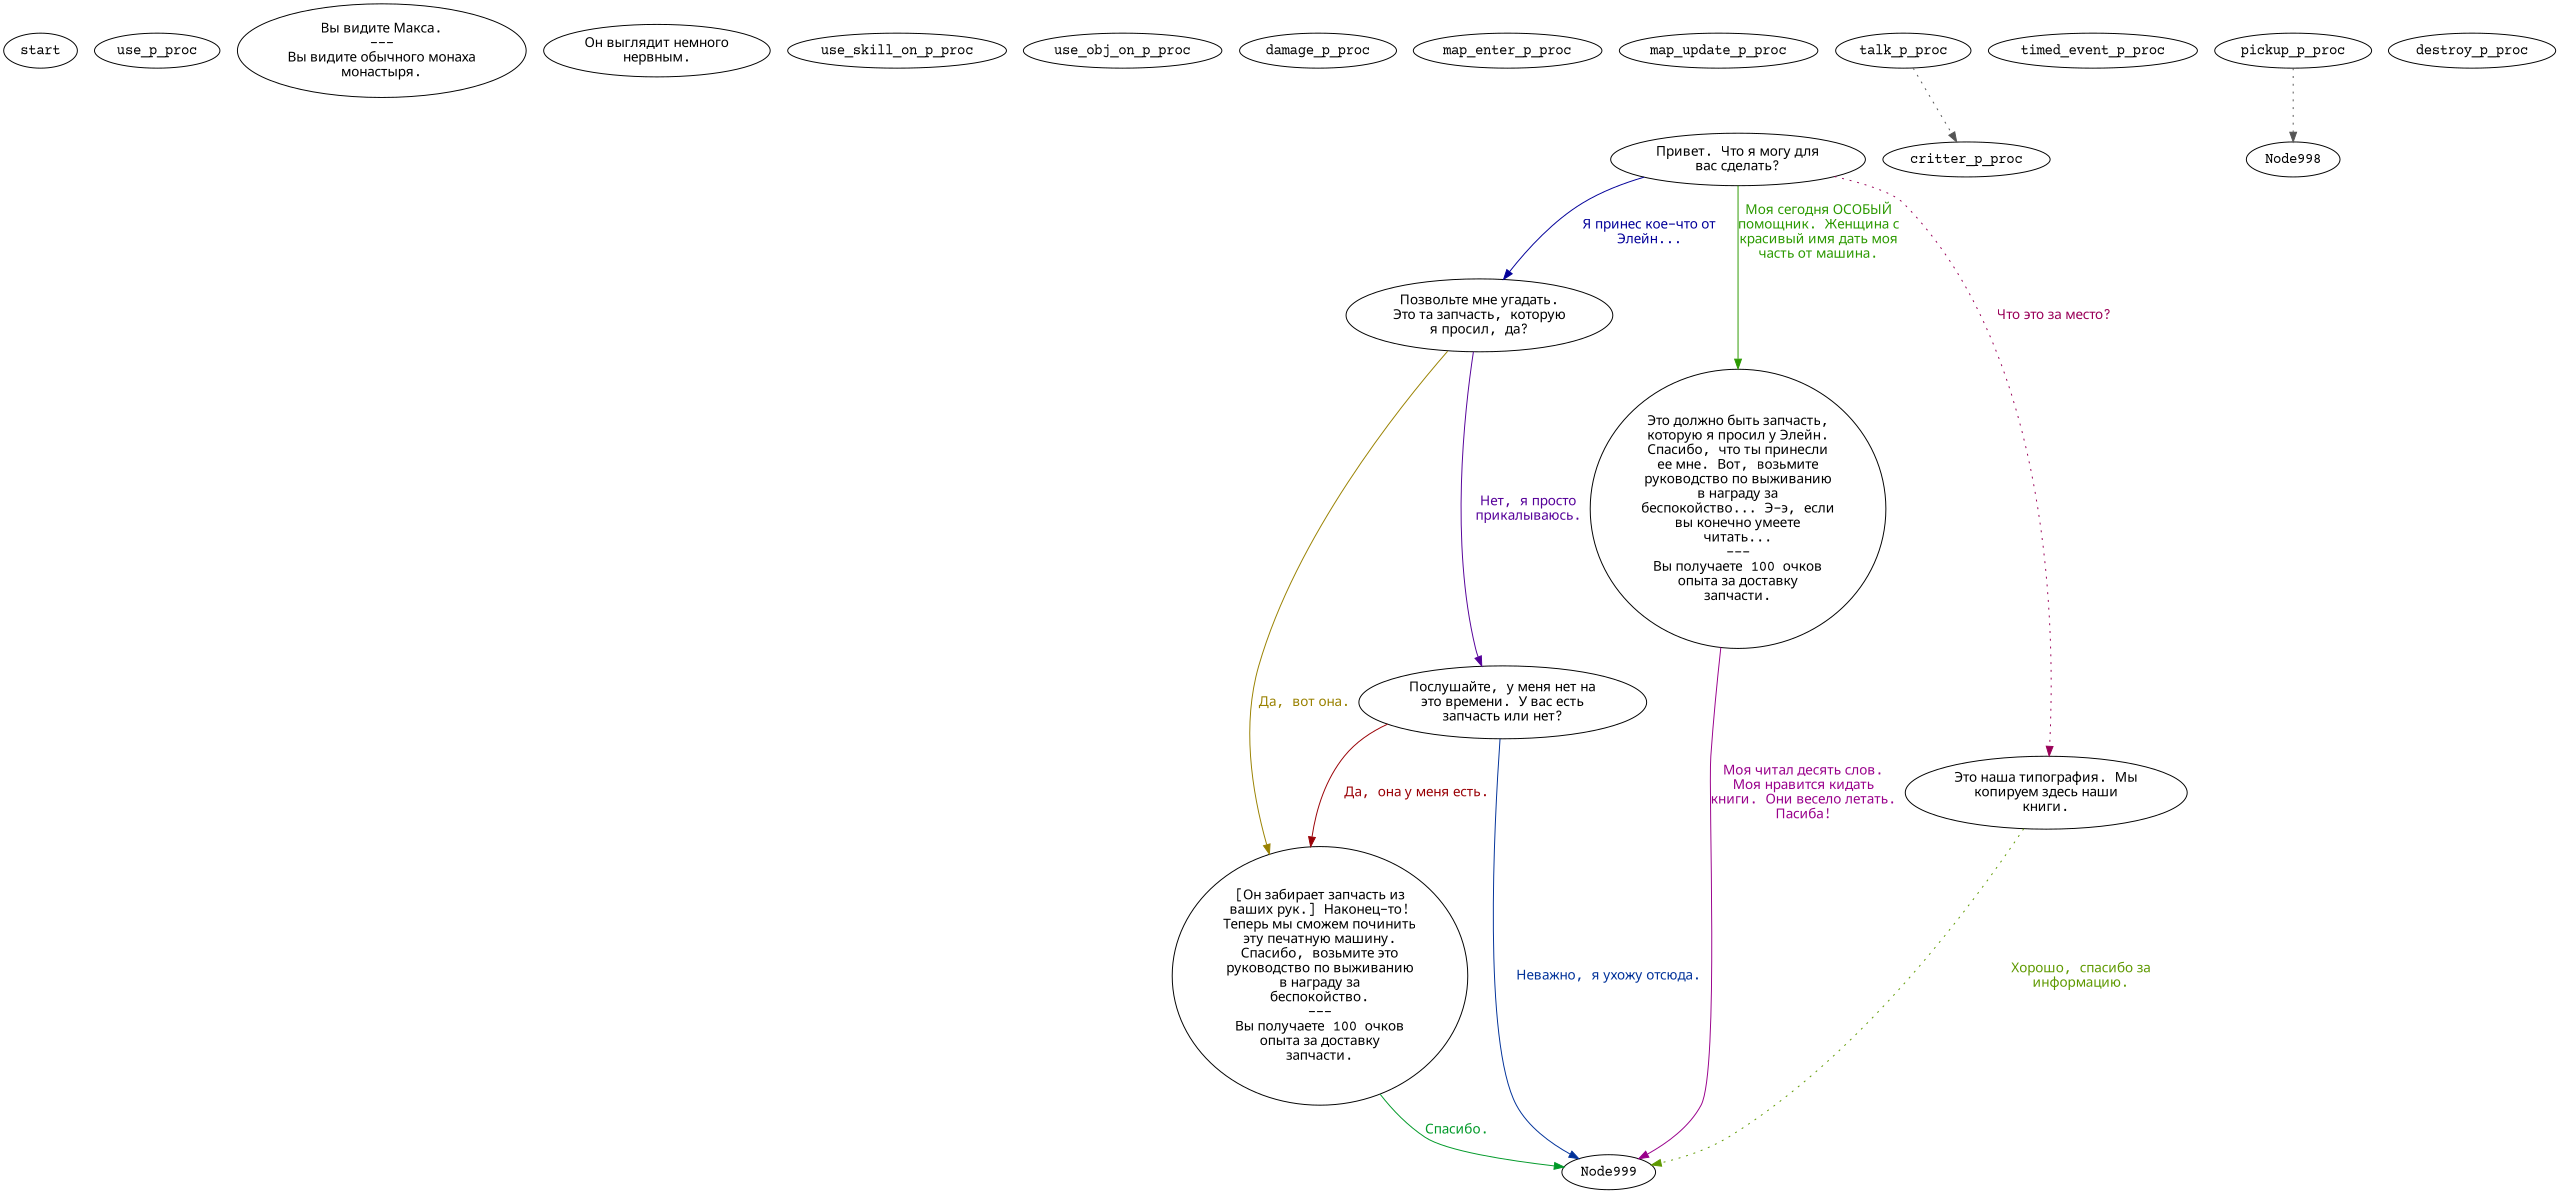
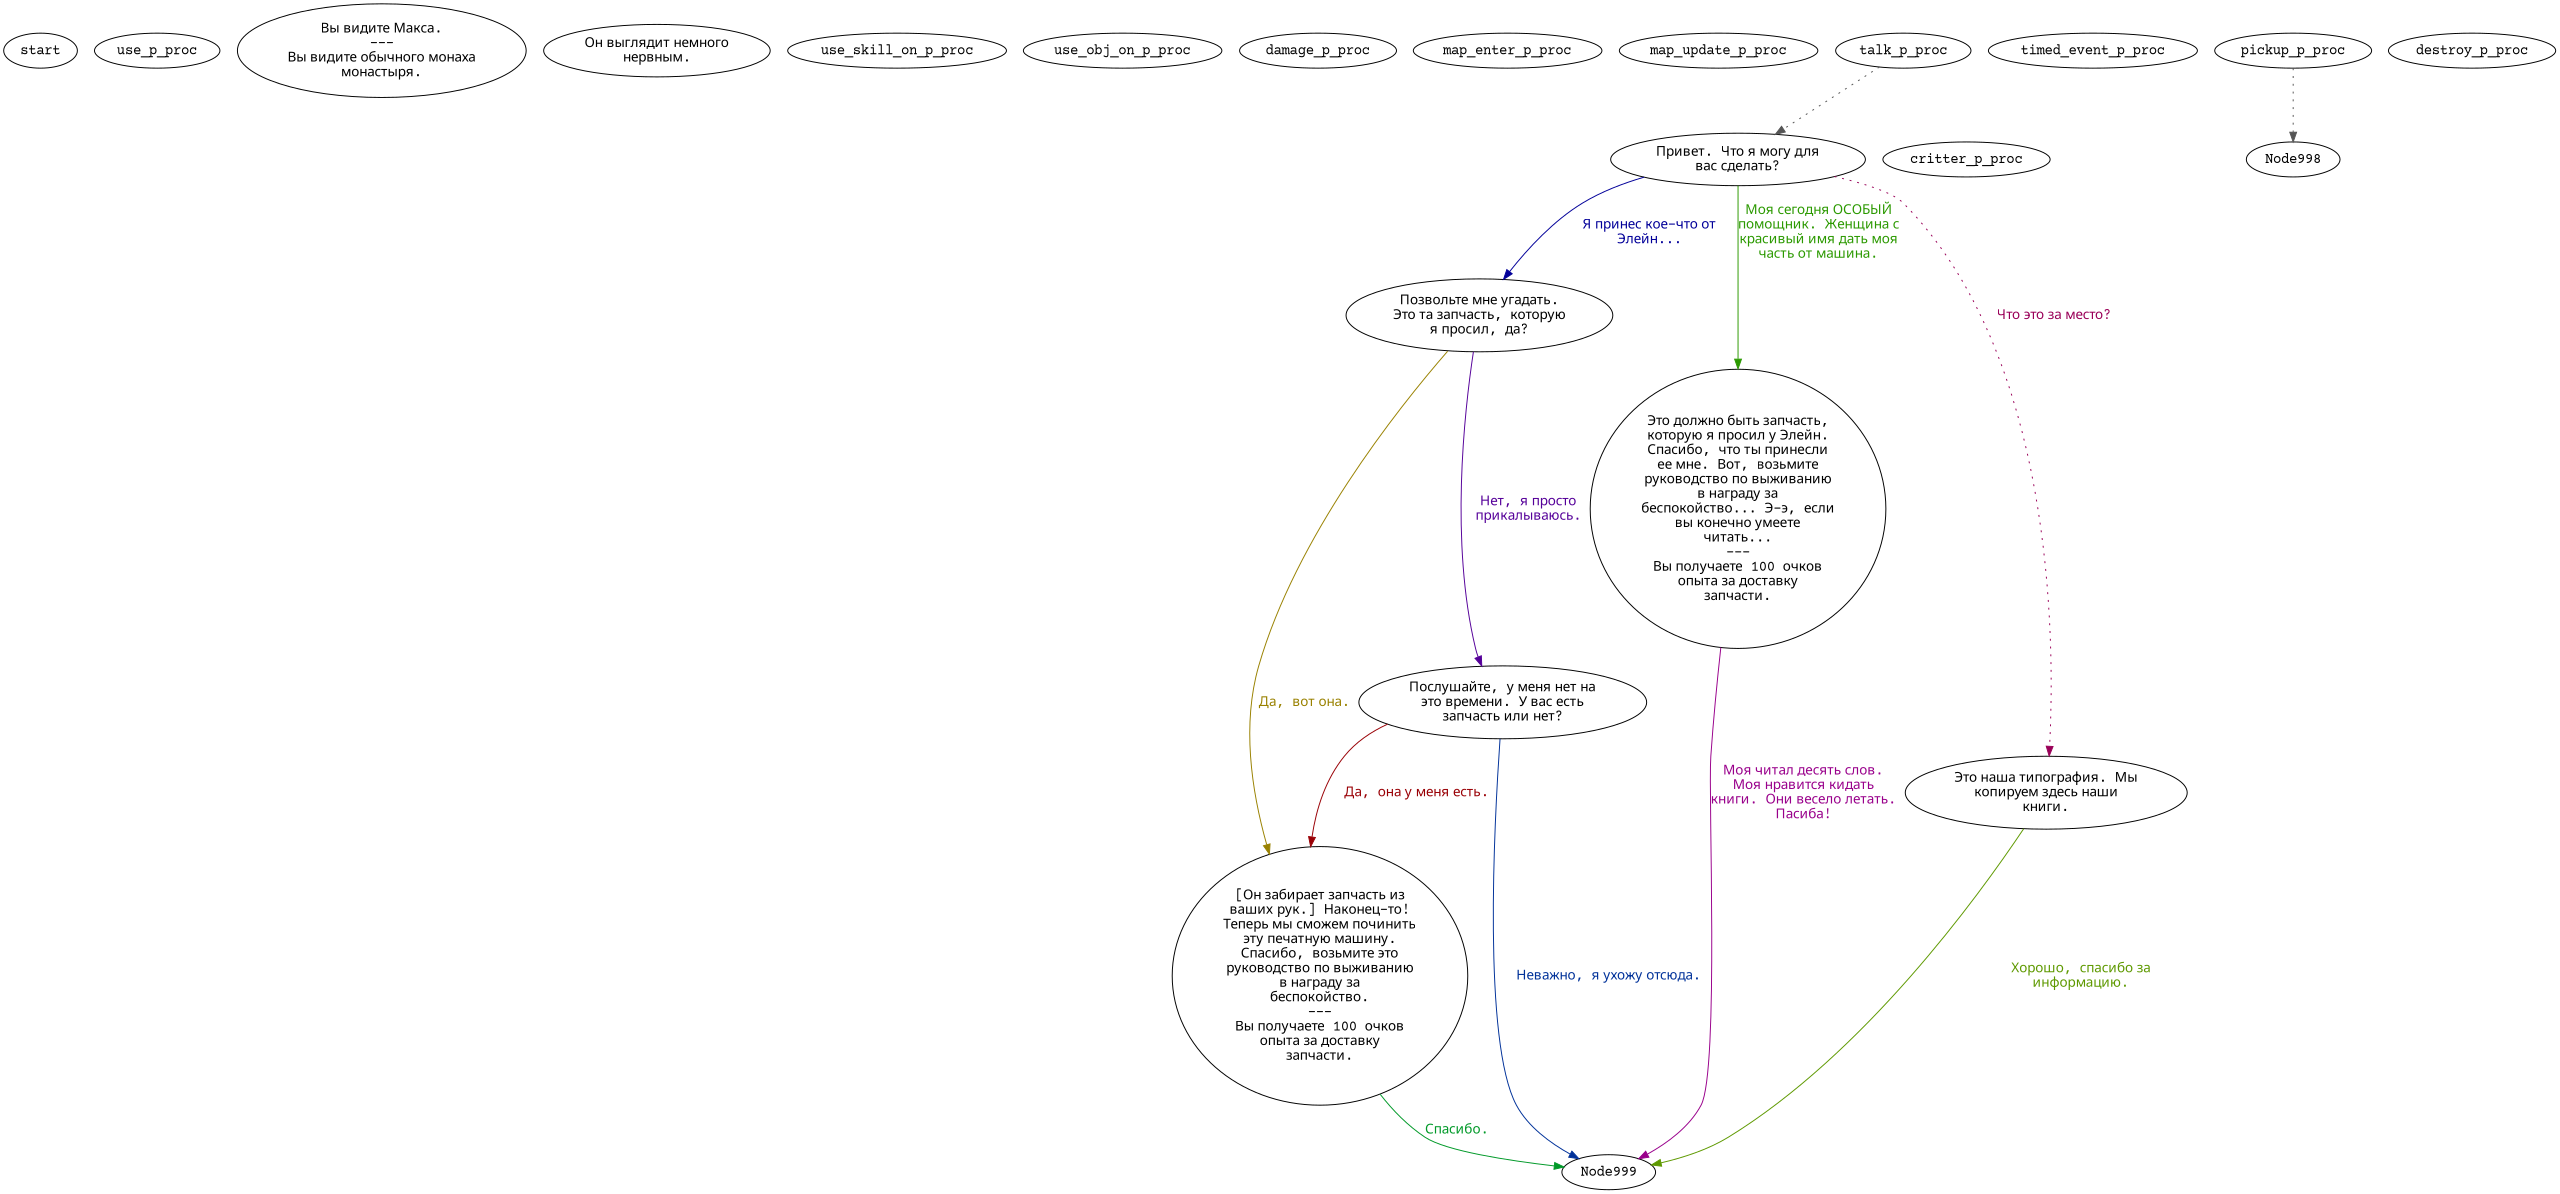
edge "talk_p_proc" -> "critter_p_proc": now "talk_p_proc" -> "Привет. Что я могу для вас сделать?"
edge "Это наша типография. Мы копируем здесь наши книги." -> "Node999": style dotted -> solid
